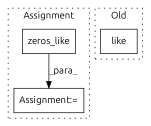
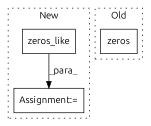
cluster "Assignment": label "Assignment" -> "New"
node "like": label "like" -> "zeros"
